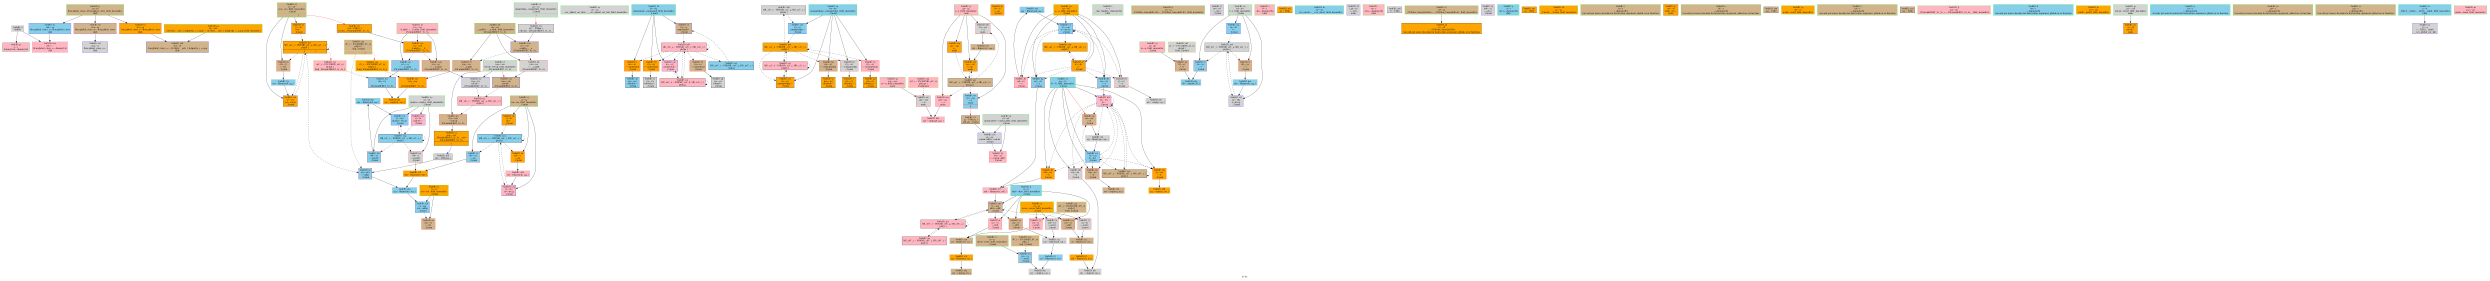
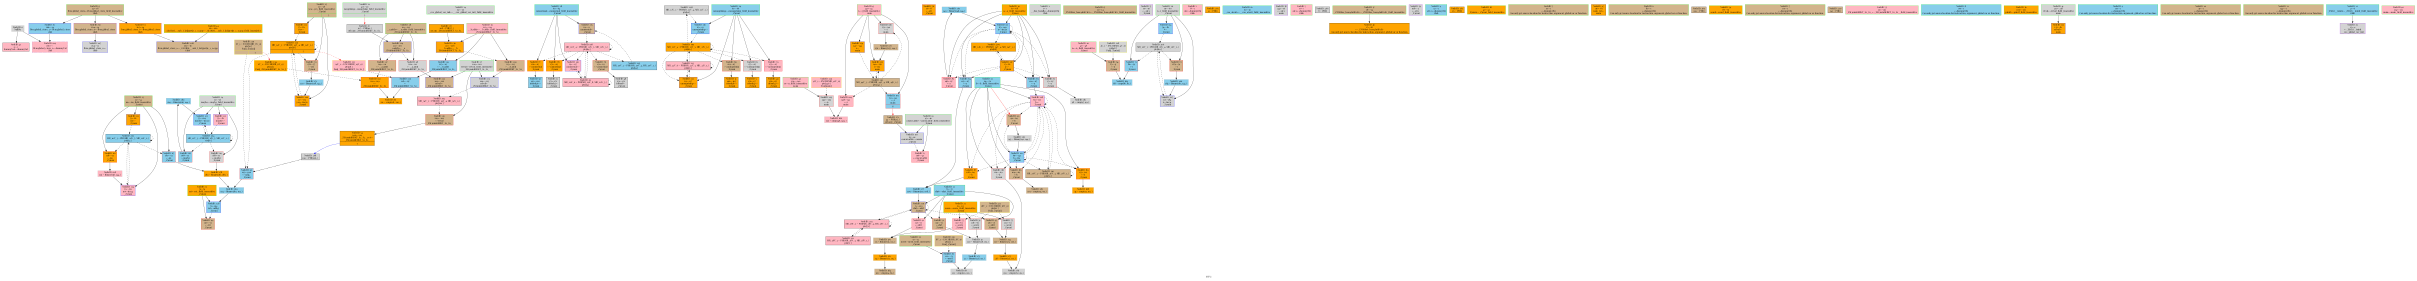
edge "NodeID: 25" -> "NodeID: 273": removed
edge "NodeID: 37" -> "NodeID: 132": color red -> black
edge "NodeID: 118" -> "NodeID: 165": now "NodeID: 118" -> "NodeID: 122"
node "NodeID: 177": fillcolor lightpink -> skyblue
